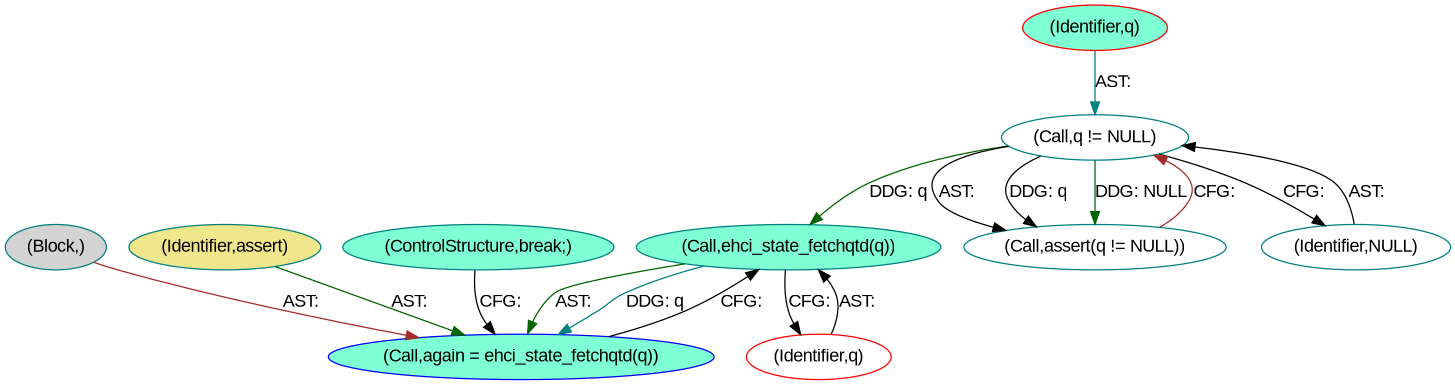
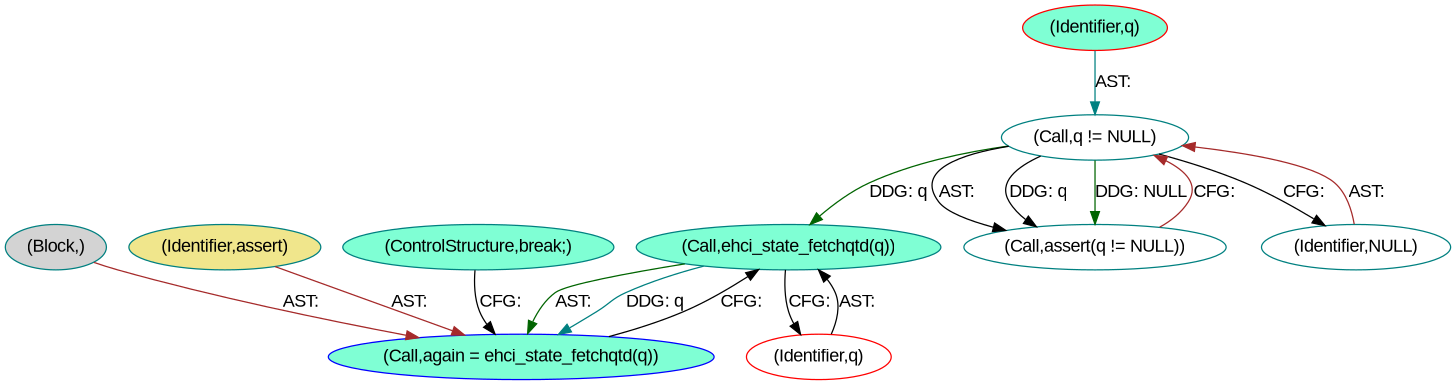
edge "(Identifier,NULL)" -> "(Call,q != NULL)": color black -> brown
edge "(Identifier,assert)" -> "(Call,again = ehci_state_fetchqtd(q))": color darkgreen -> brown
